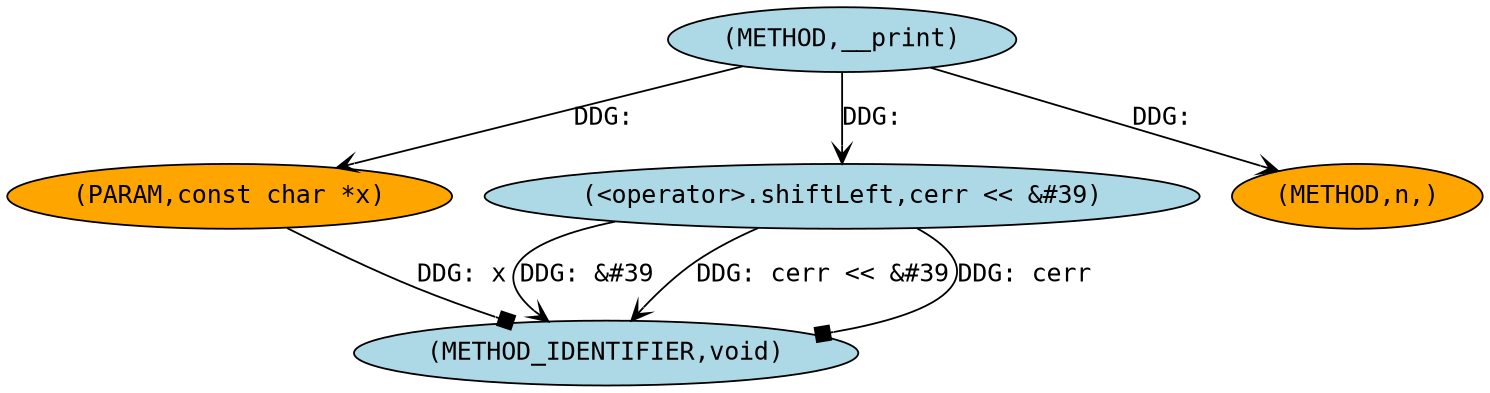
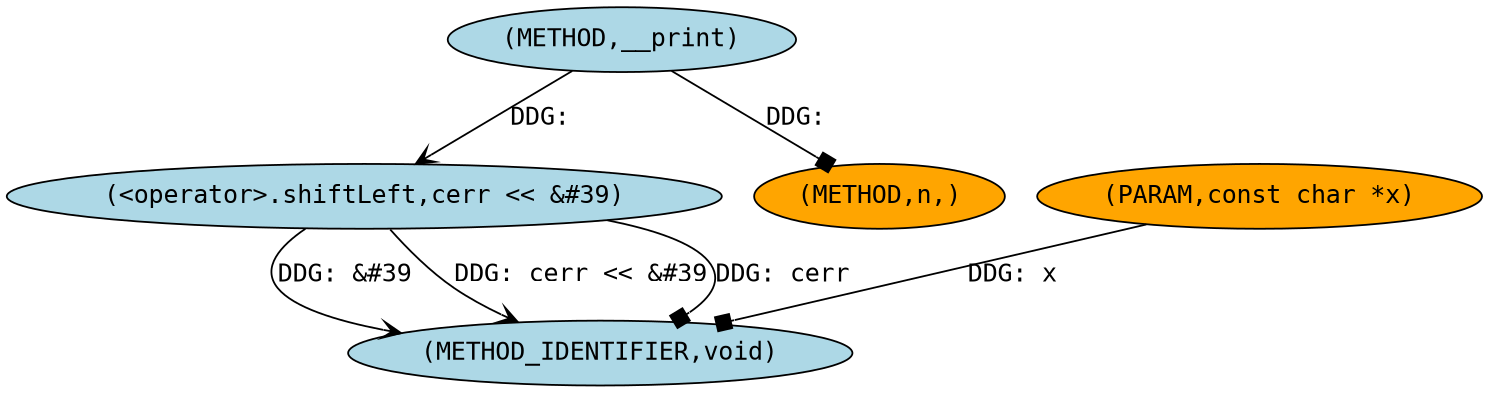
edge "(METHOD,__print)" -> "(PARAM,const char *x)": removed, label "DDG:"
edge "(METHOD,__print)" -> "(METHOD,n,)": arrowhead vee -> box
